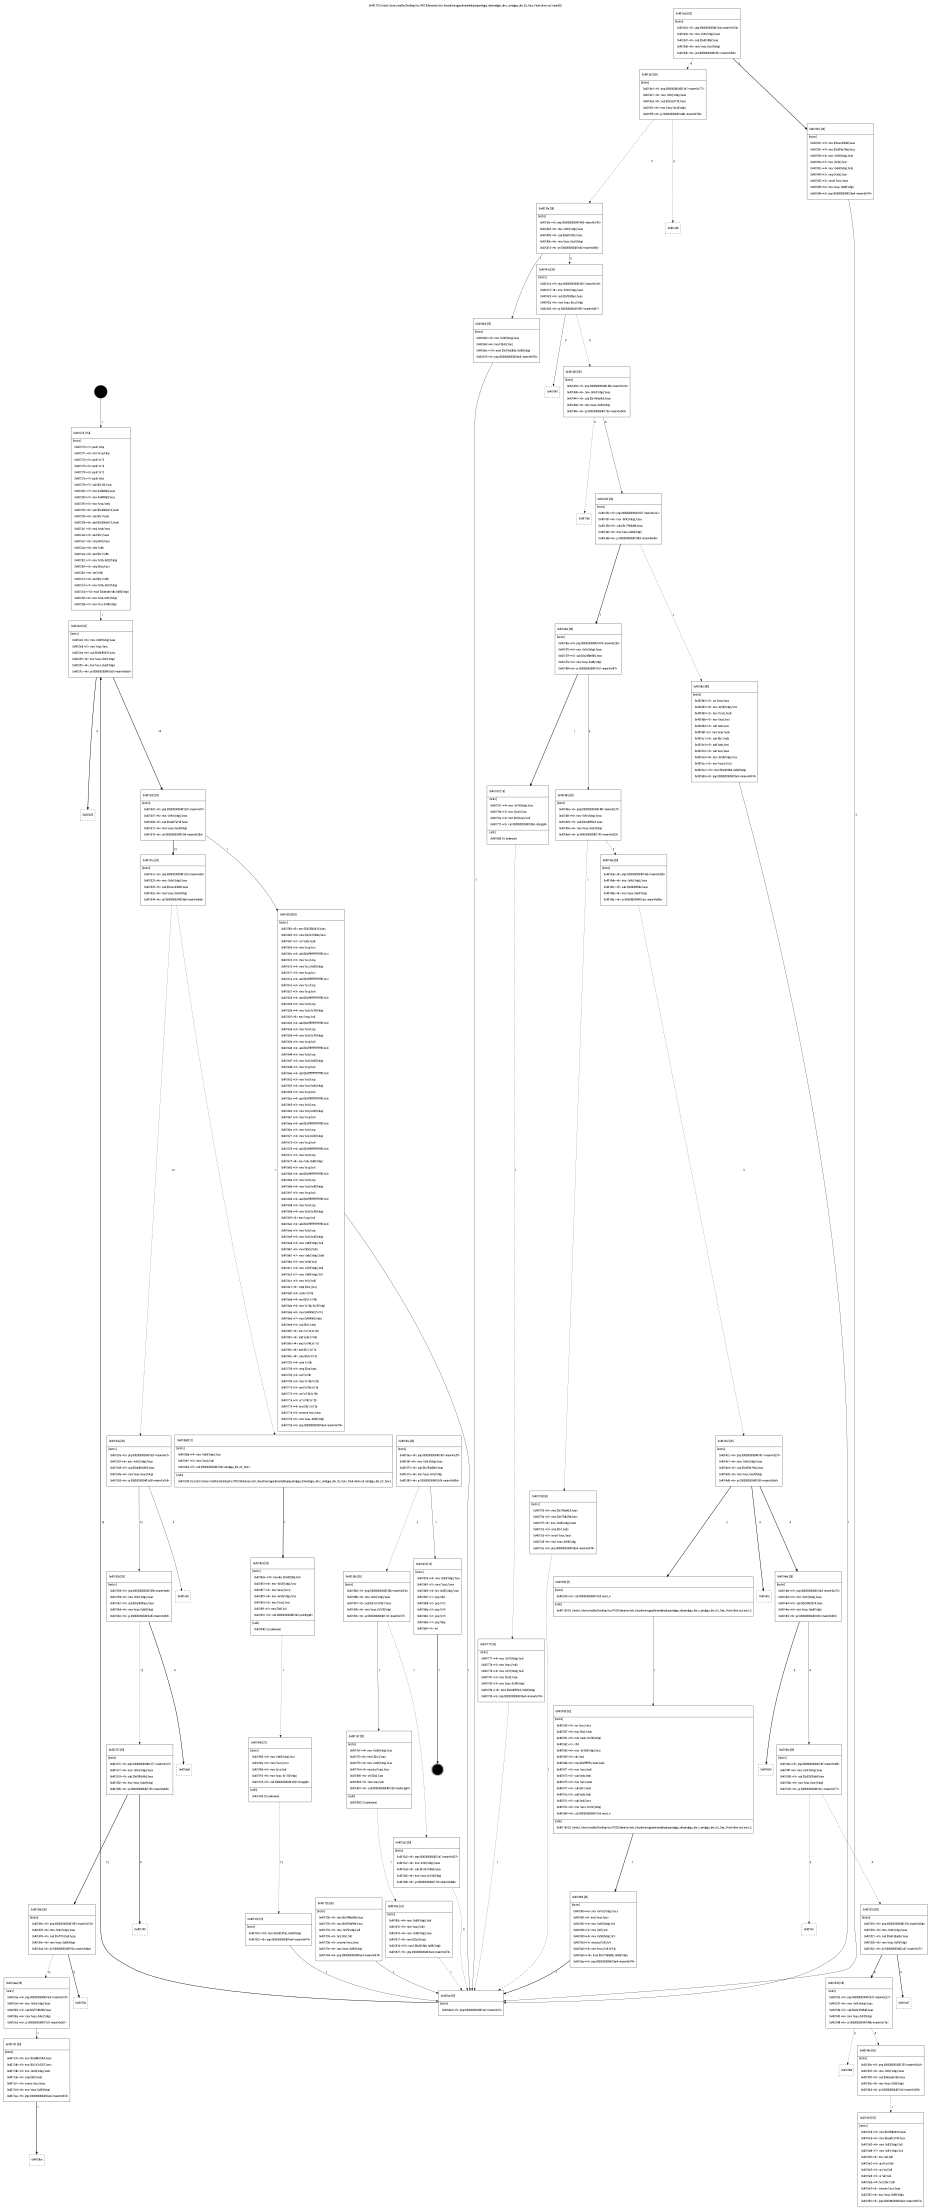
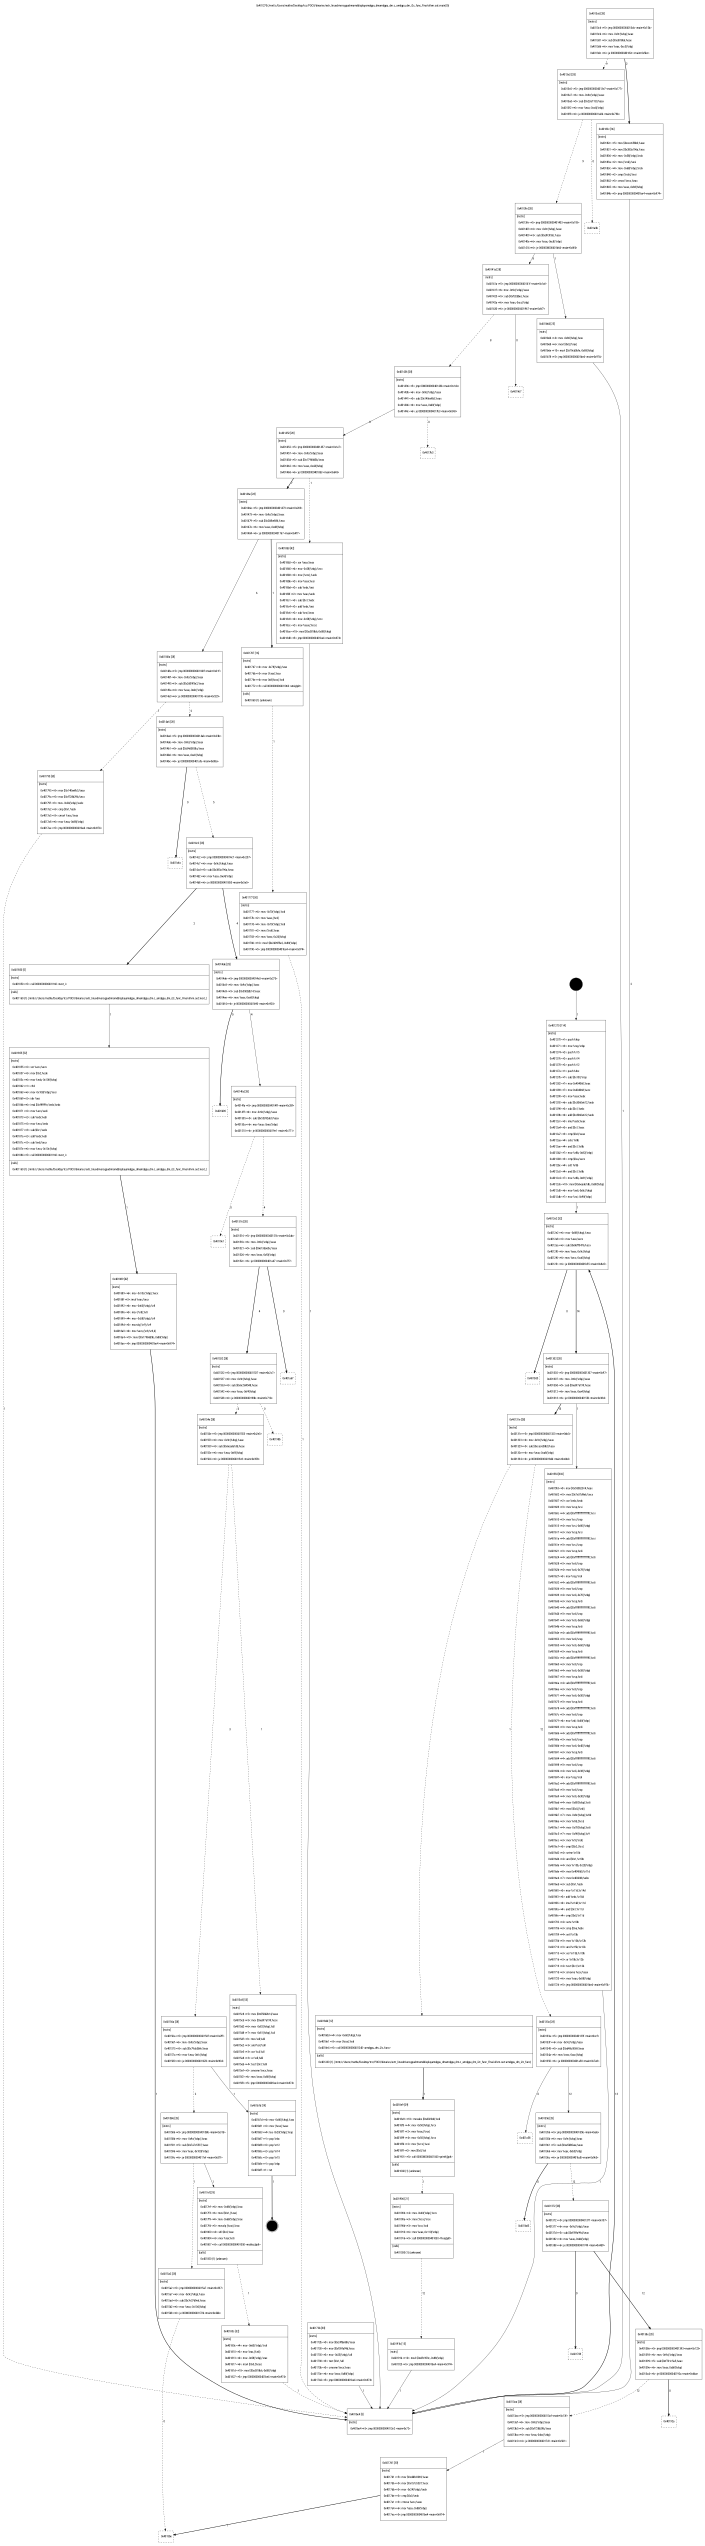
edge "0x4014c2 [28]" -> "0x401afa": now "0x4014a6 [28]" -> "0x401afa"
edge "0x40154e [28]" -> "0x40156a [28]": added, label "3"
edge "0x4015a2 [28]" -> "0x401be4 [5]": now "0x4015a2 [28]" -> "0x4015be"
